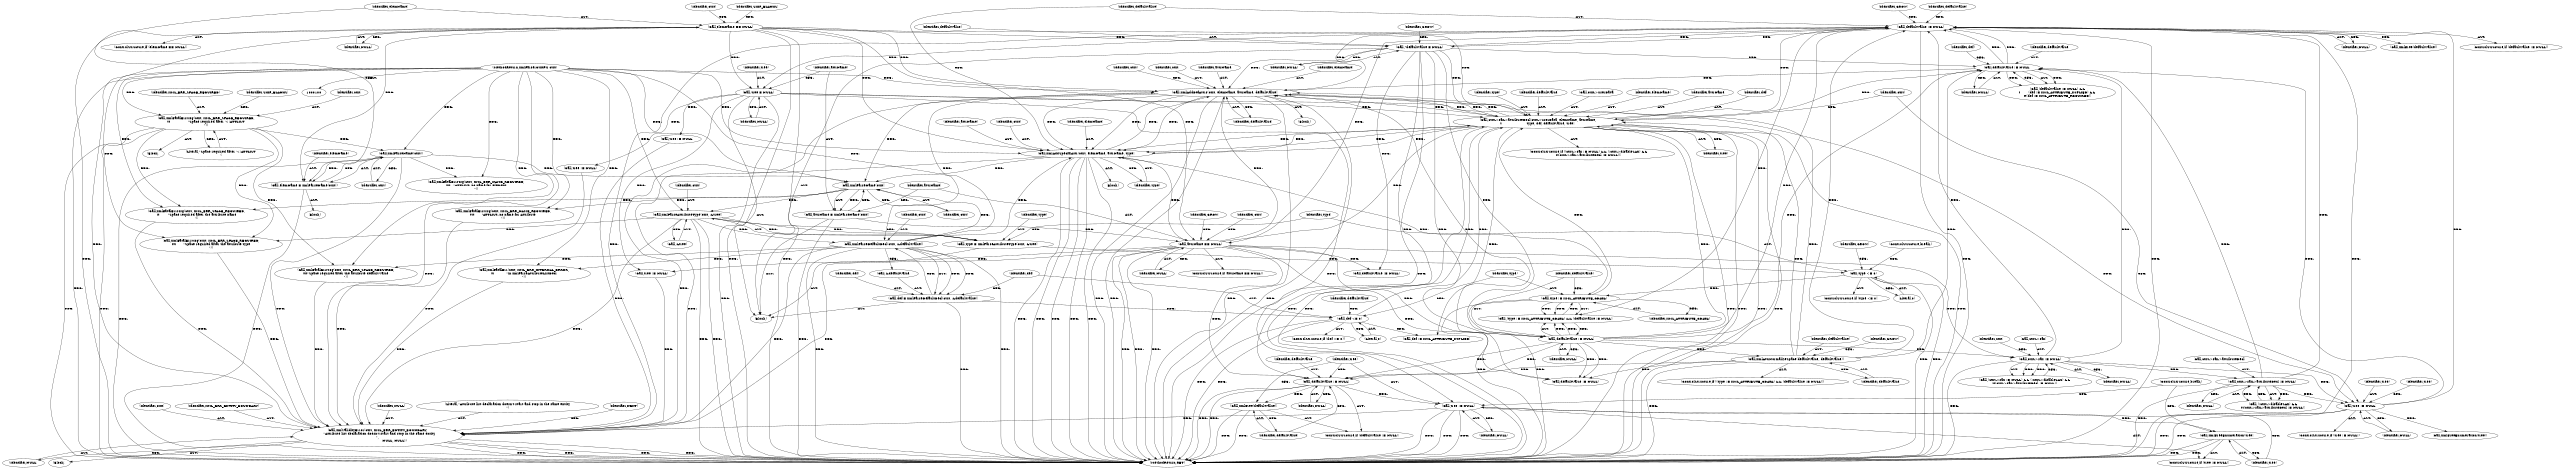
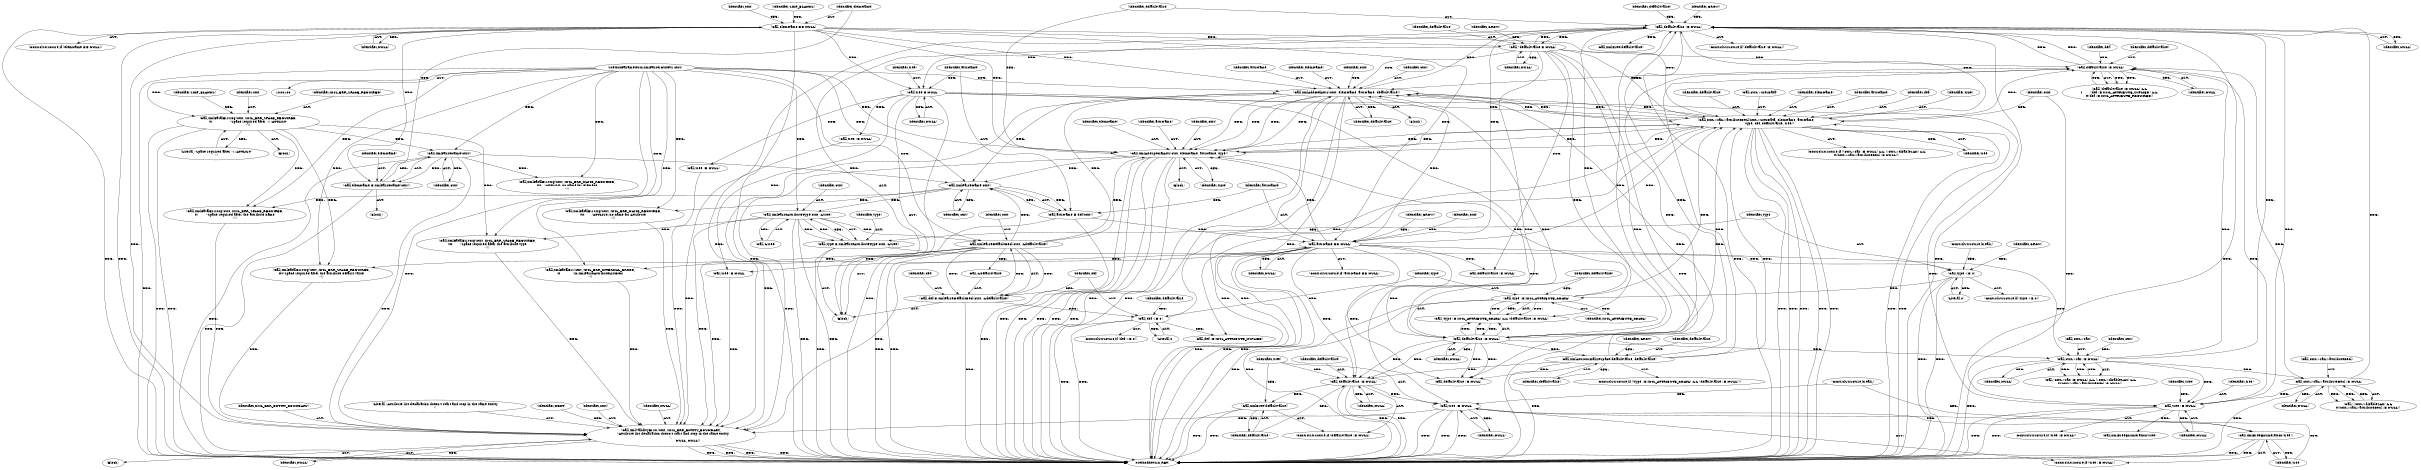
node "(MethodReturn,xmlParserCtxtPtr ctxt)": label "(MethodReturn,xmlParserCtxtPtr ctxt)" -> "(MethodParameterIn,xmlParserCtxtPtr ctxt)"
node "(Call,attrName = xmlParseName(ctxt))": label "(Call,attrName = xmlParseName(ctxt))" -> "(Call,attrName = def(ctxt))"
edge "(Call,xmlAddSpecialAttr(ctxt, elemName, attrName, type))" -> "(Call,type != XML_ATTRIBUTE_CDATA)": reversed
edge "(Call,type = xmlParseAttributeType(ctxt, &tree))" -> "(MethodReturn,RET)": added, label "DDG:"
